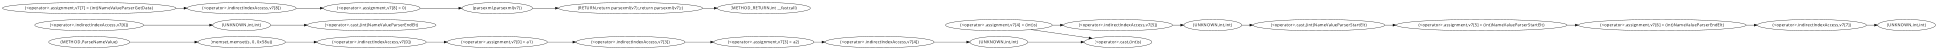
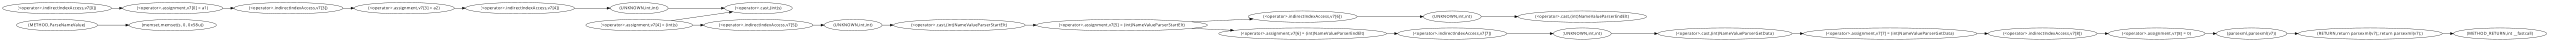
edge "(<operator>.assignment,v7[5] = (int)NameValueParserStartElt)" -> "(<operator>.indirectIndexAccess,v7[6])": added
node "(<operator>.cast,(int)NameValueParserGetData)": added
edge "(memset,memset(s, 0, 0x58u))" -> "(<operator>.indirectIndexAccess,v7[0])": removed
